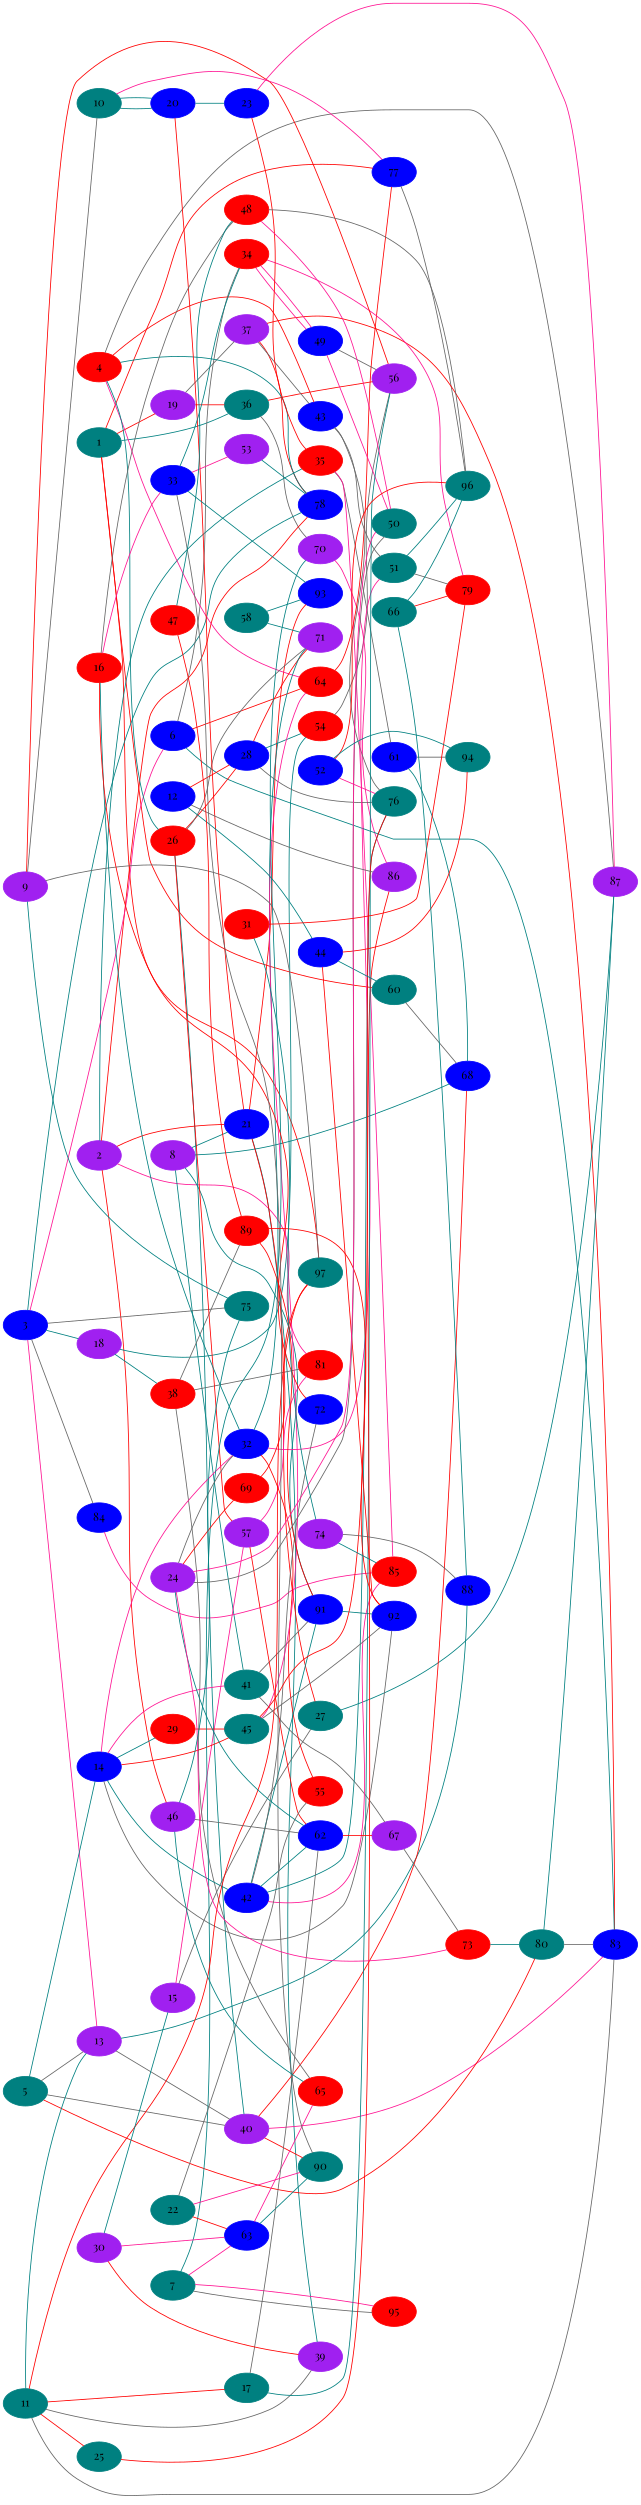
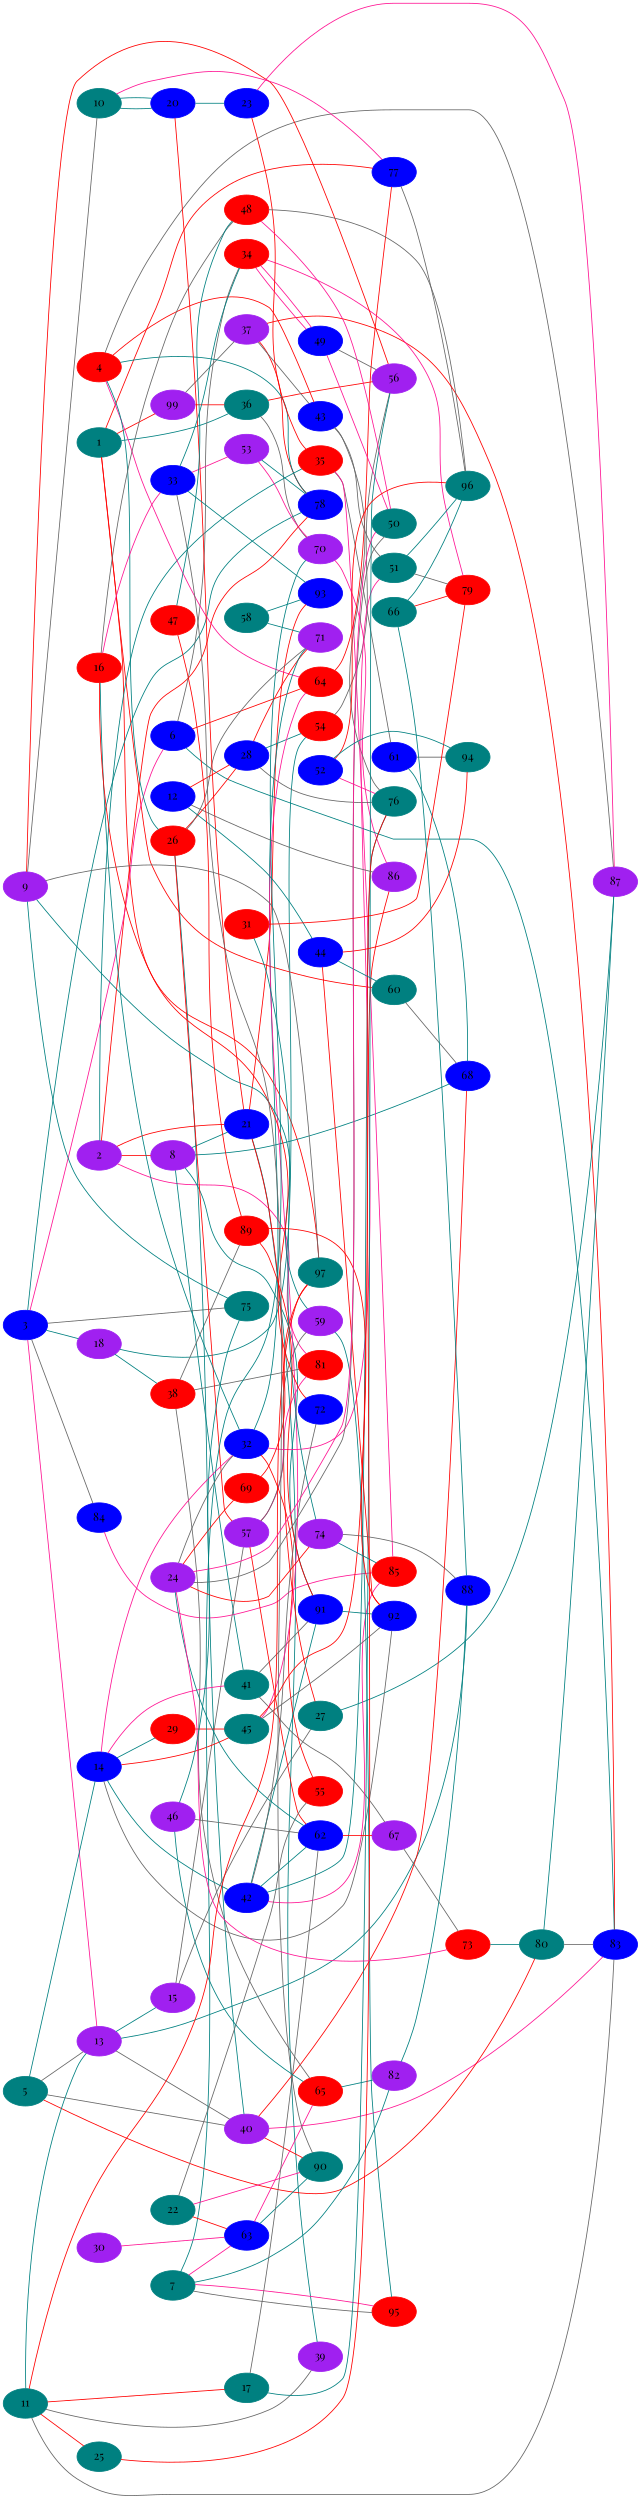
node "19": label "19" -> "99"
edge "53" -- "70": added
node "59": added
edge "2" -- "46": now "2" -- "8"
edge "74" -- "24": added
edge "57" -- "15": color deeppink -> gray40
node "82": added
edge "15" -- "30": now "15" -- "13"
edge "30" -- "39": removed
